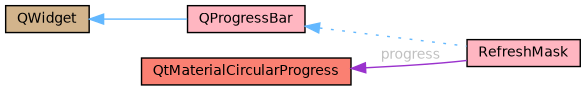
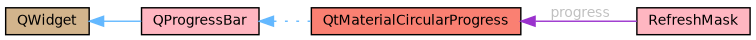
edge "RefreshMask" -> "QProgressBar": now "QtMaterialCircularProgress" -> "QProgressBar"
